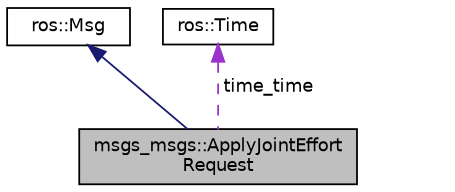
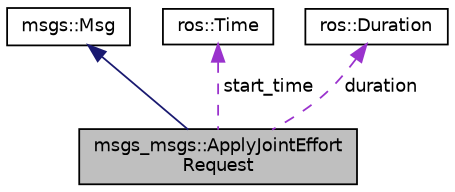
node "ros::Msg": label "ros::Msg" -> "msgs::Msg"
node "ros::Duration": added
edge "msgs_msgs::ApplyJointEffort Request" -> "ros::Time": label " time_time" -> " start_time"
